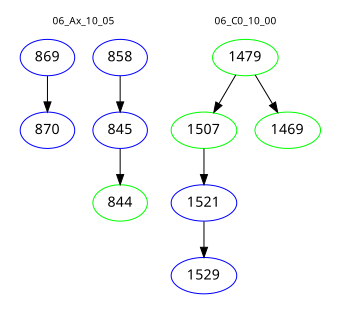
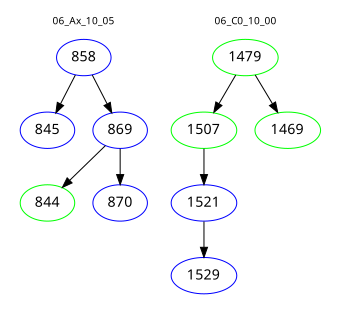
edge "858" -> "869": added
edge "845" -> "844": now "869" -> "844"
